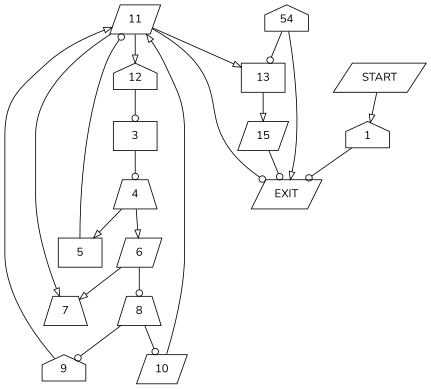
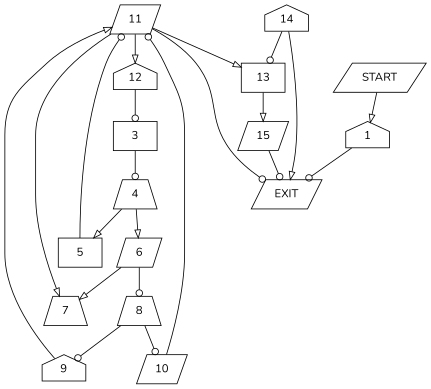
node "54": label "54" -> "14"
edge "10" -> "11": arrowhead onormal -> odot
